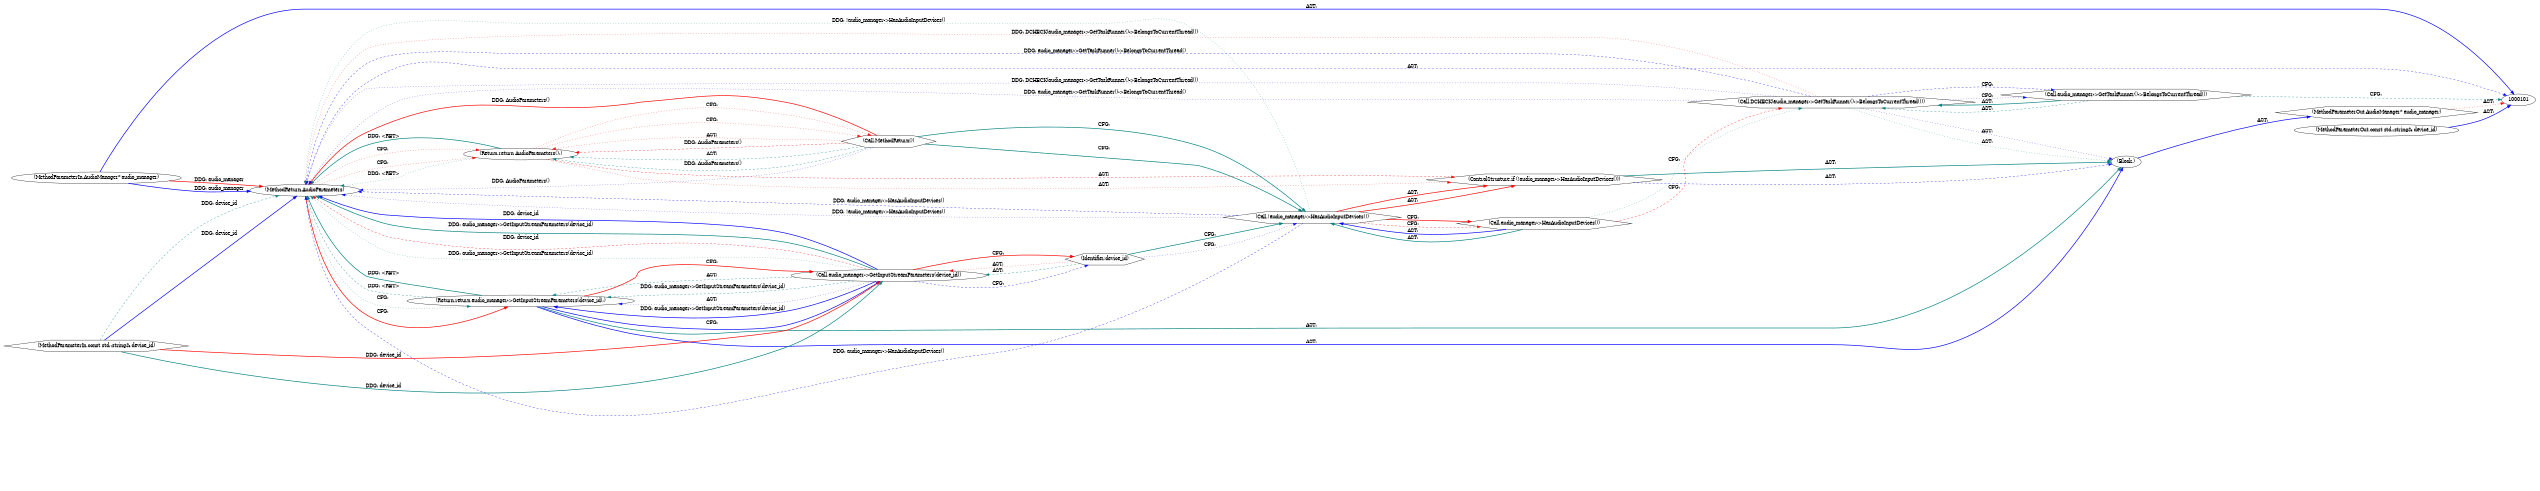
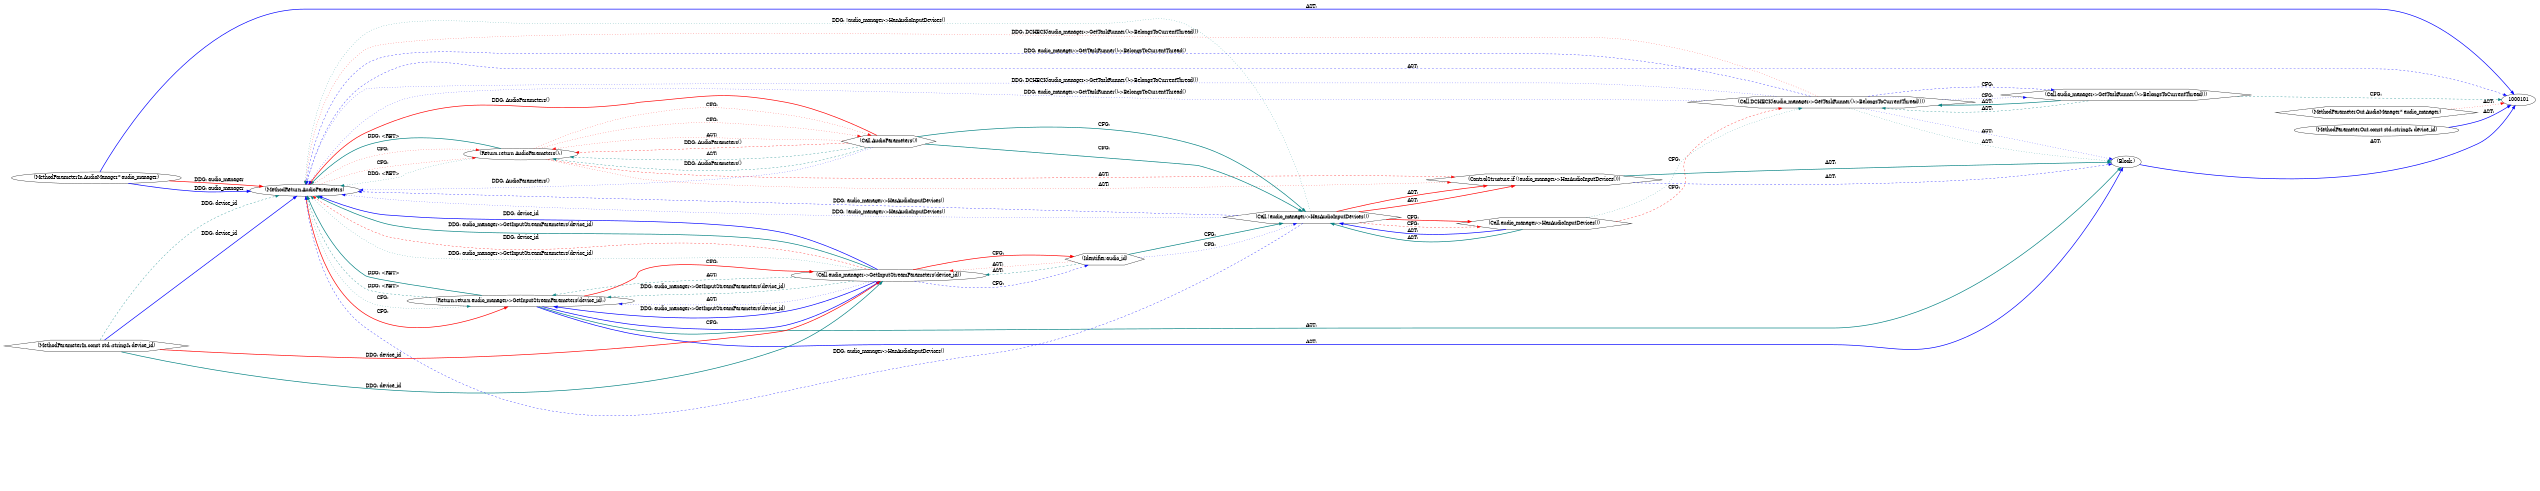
edge "(Block,)" -> "(MethodParameterOut,AudioManager* audio_manager)": now "(Block,)" -> "1000101"
node "(Call,MethodReturn())": label "(Call,MethodReturn())" -> "(Call,AudioParameters())"
node "(Identifier,device_id)": label "(Identifier,device_id)" -> "(Identifier,audio_id)"
